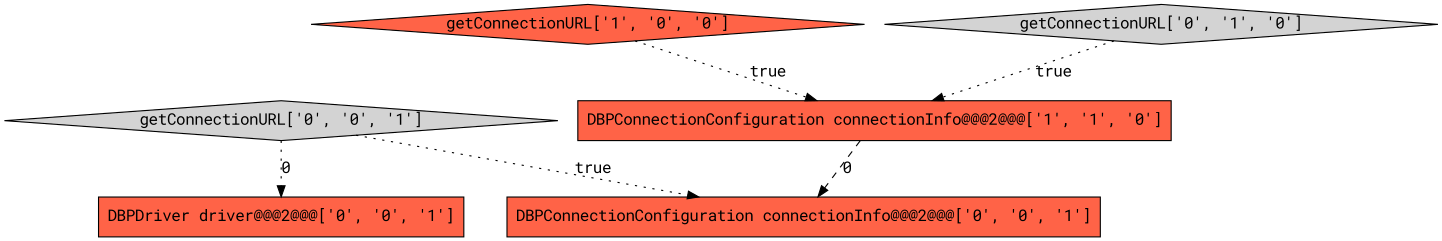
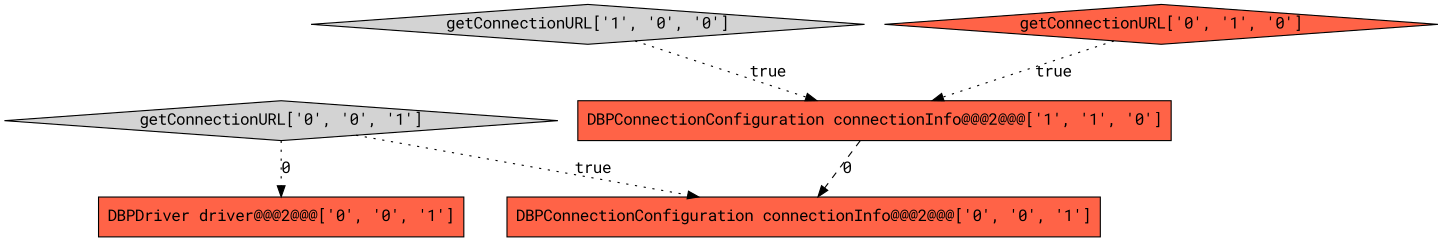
node "getConnectionURL['1', '0', '0']": fillcolor tomato -> lightgray
node "getConnectionURL['0', '1', '0']": fillcolor lightgray -> tomato
